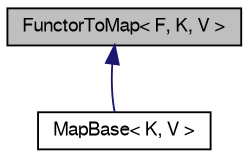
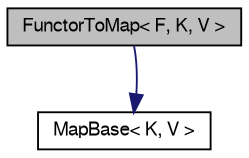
edge "MapBase< K, V >" -> "FunctorToMap< F, K, V >": reversed
